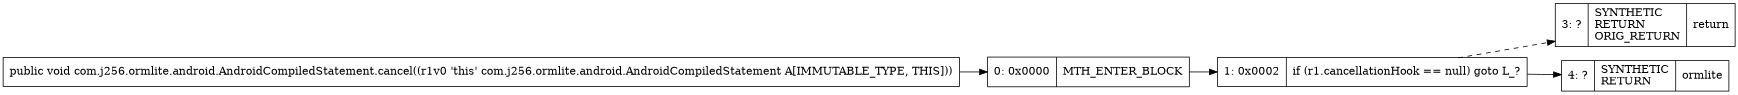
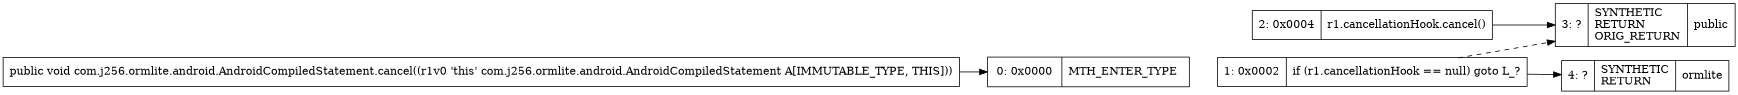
node "2: 0x0004": added
node "3: ?": text "return" -> "public"
node "0: 0x0000": text "MTH_ENTER_BLOCK" -> "MTH_ENTER_TYPE"
edge "0: 0x0000" -> "1: 0x0002": removed
